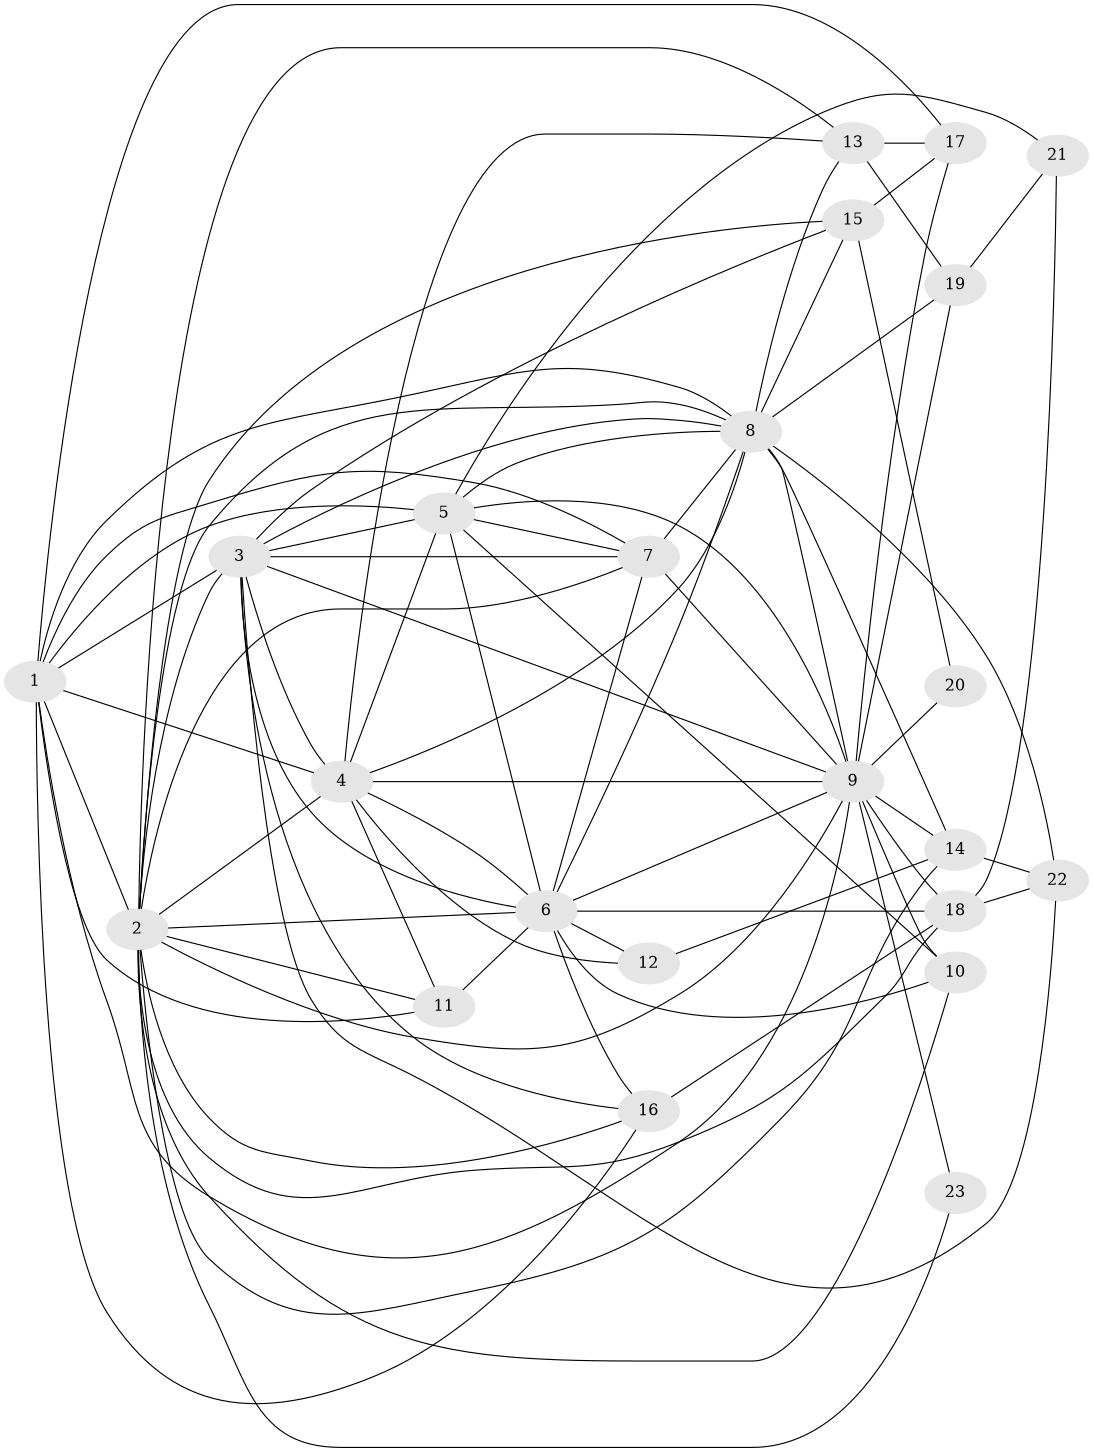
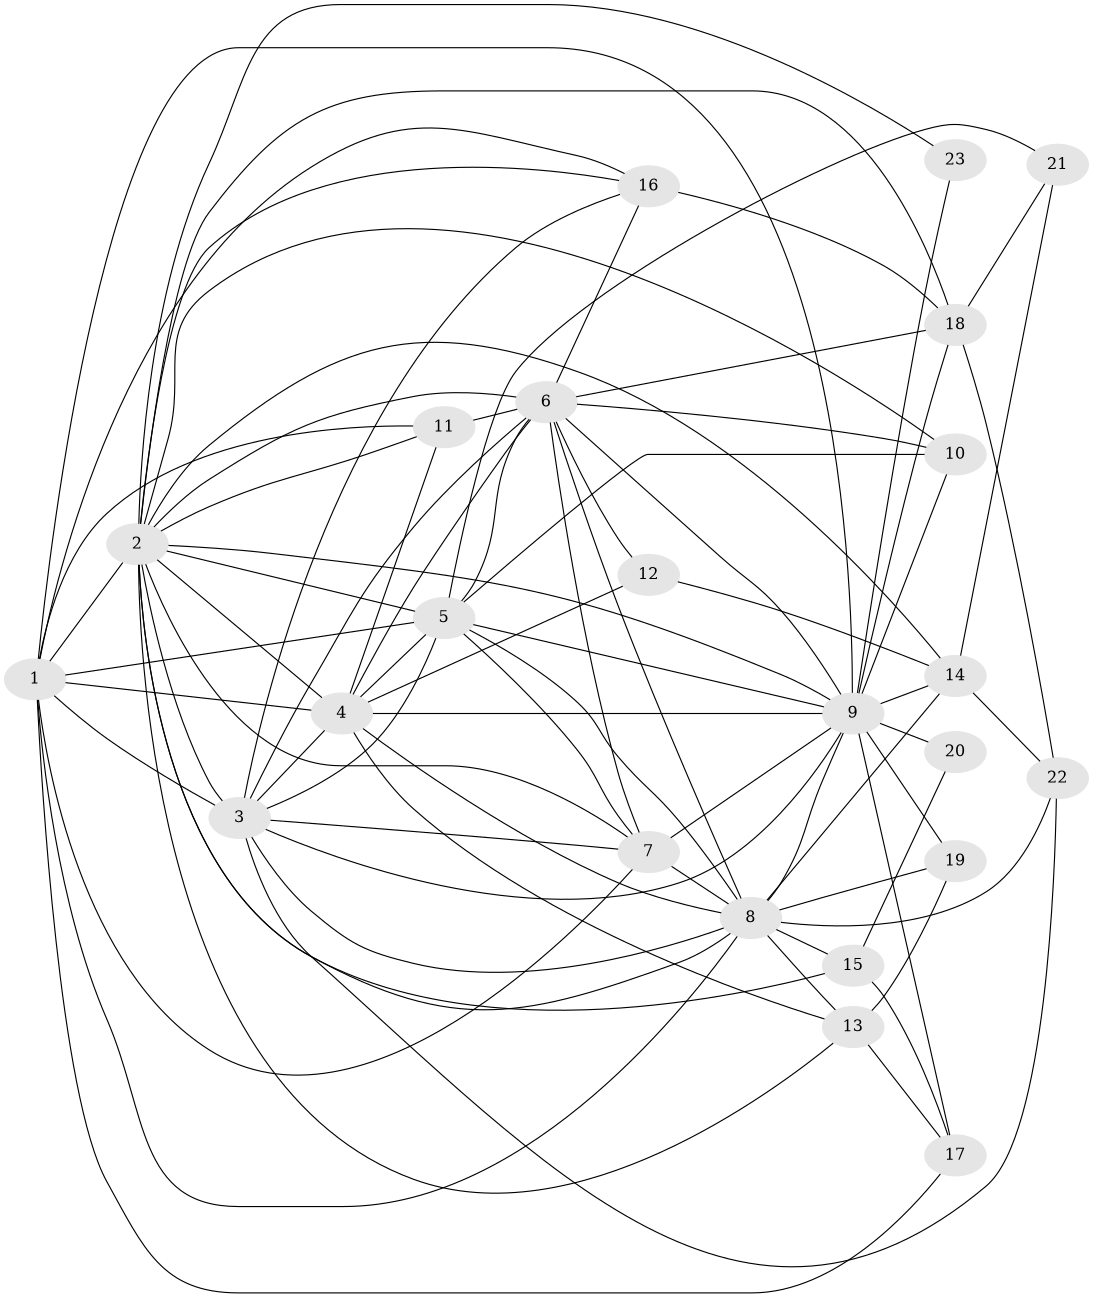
edge "21" -- "19": now "21" -- "14"
edge "15" -- "3": removed
edge "2" -- "5": added
